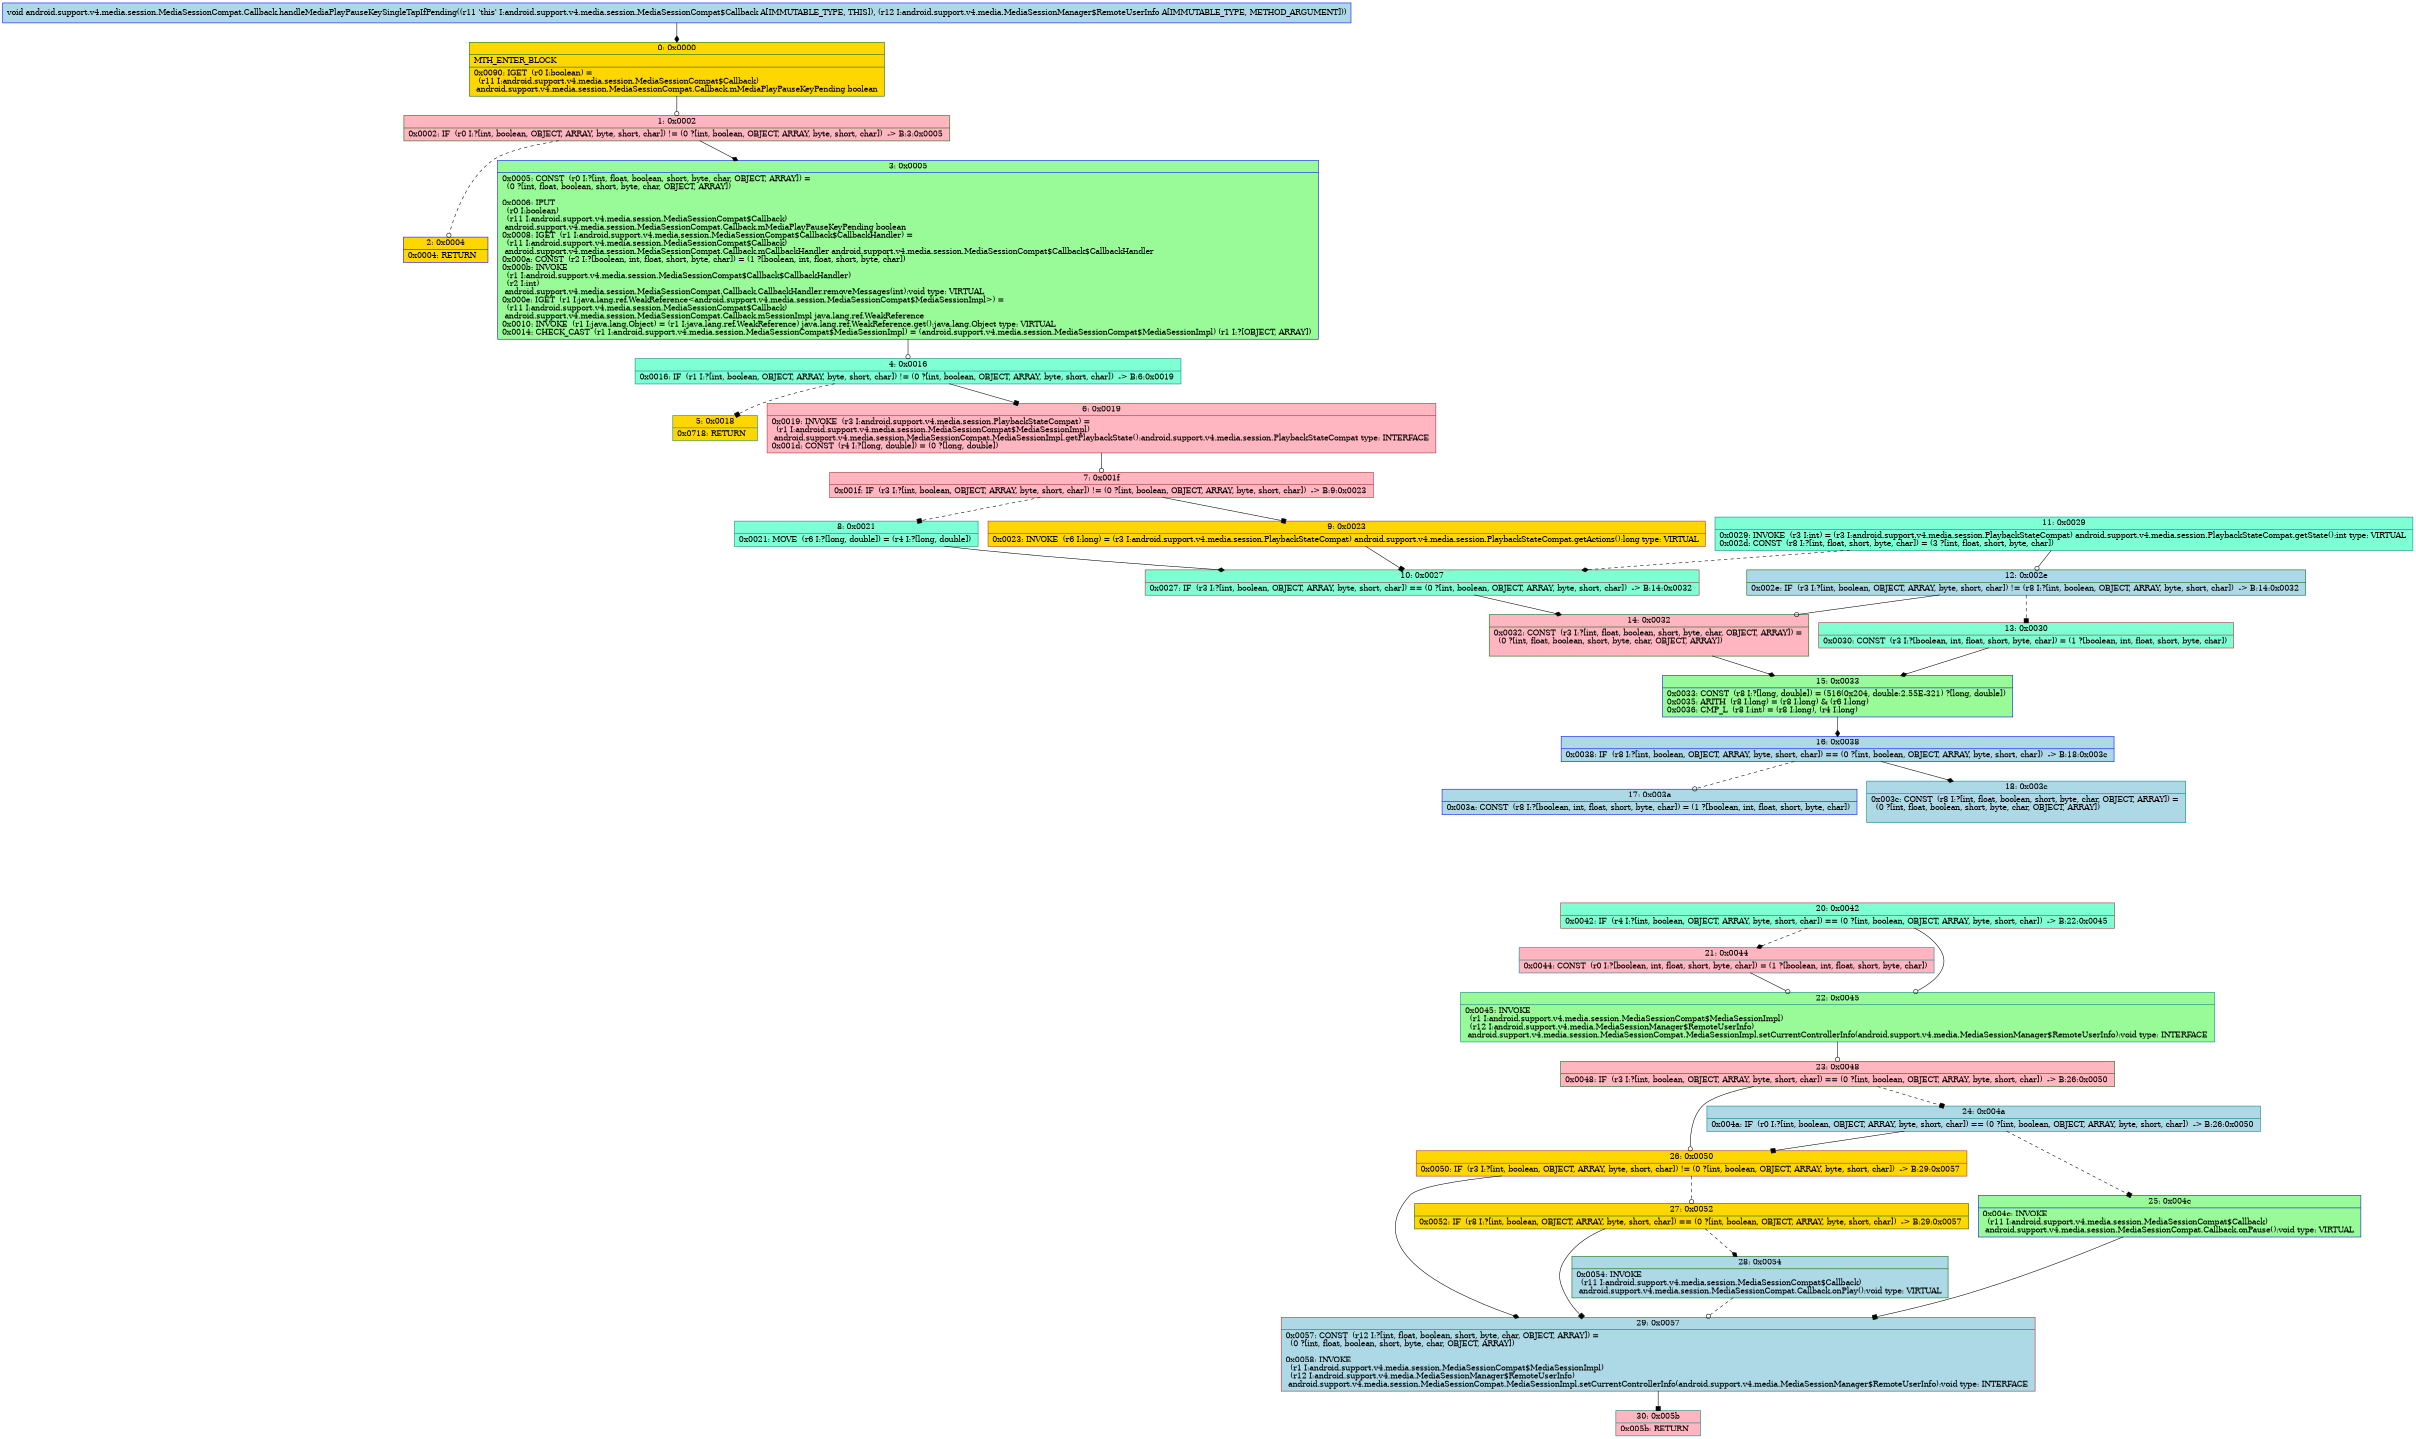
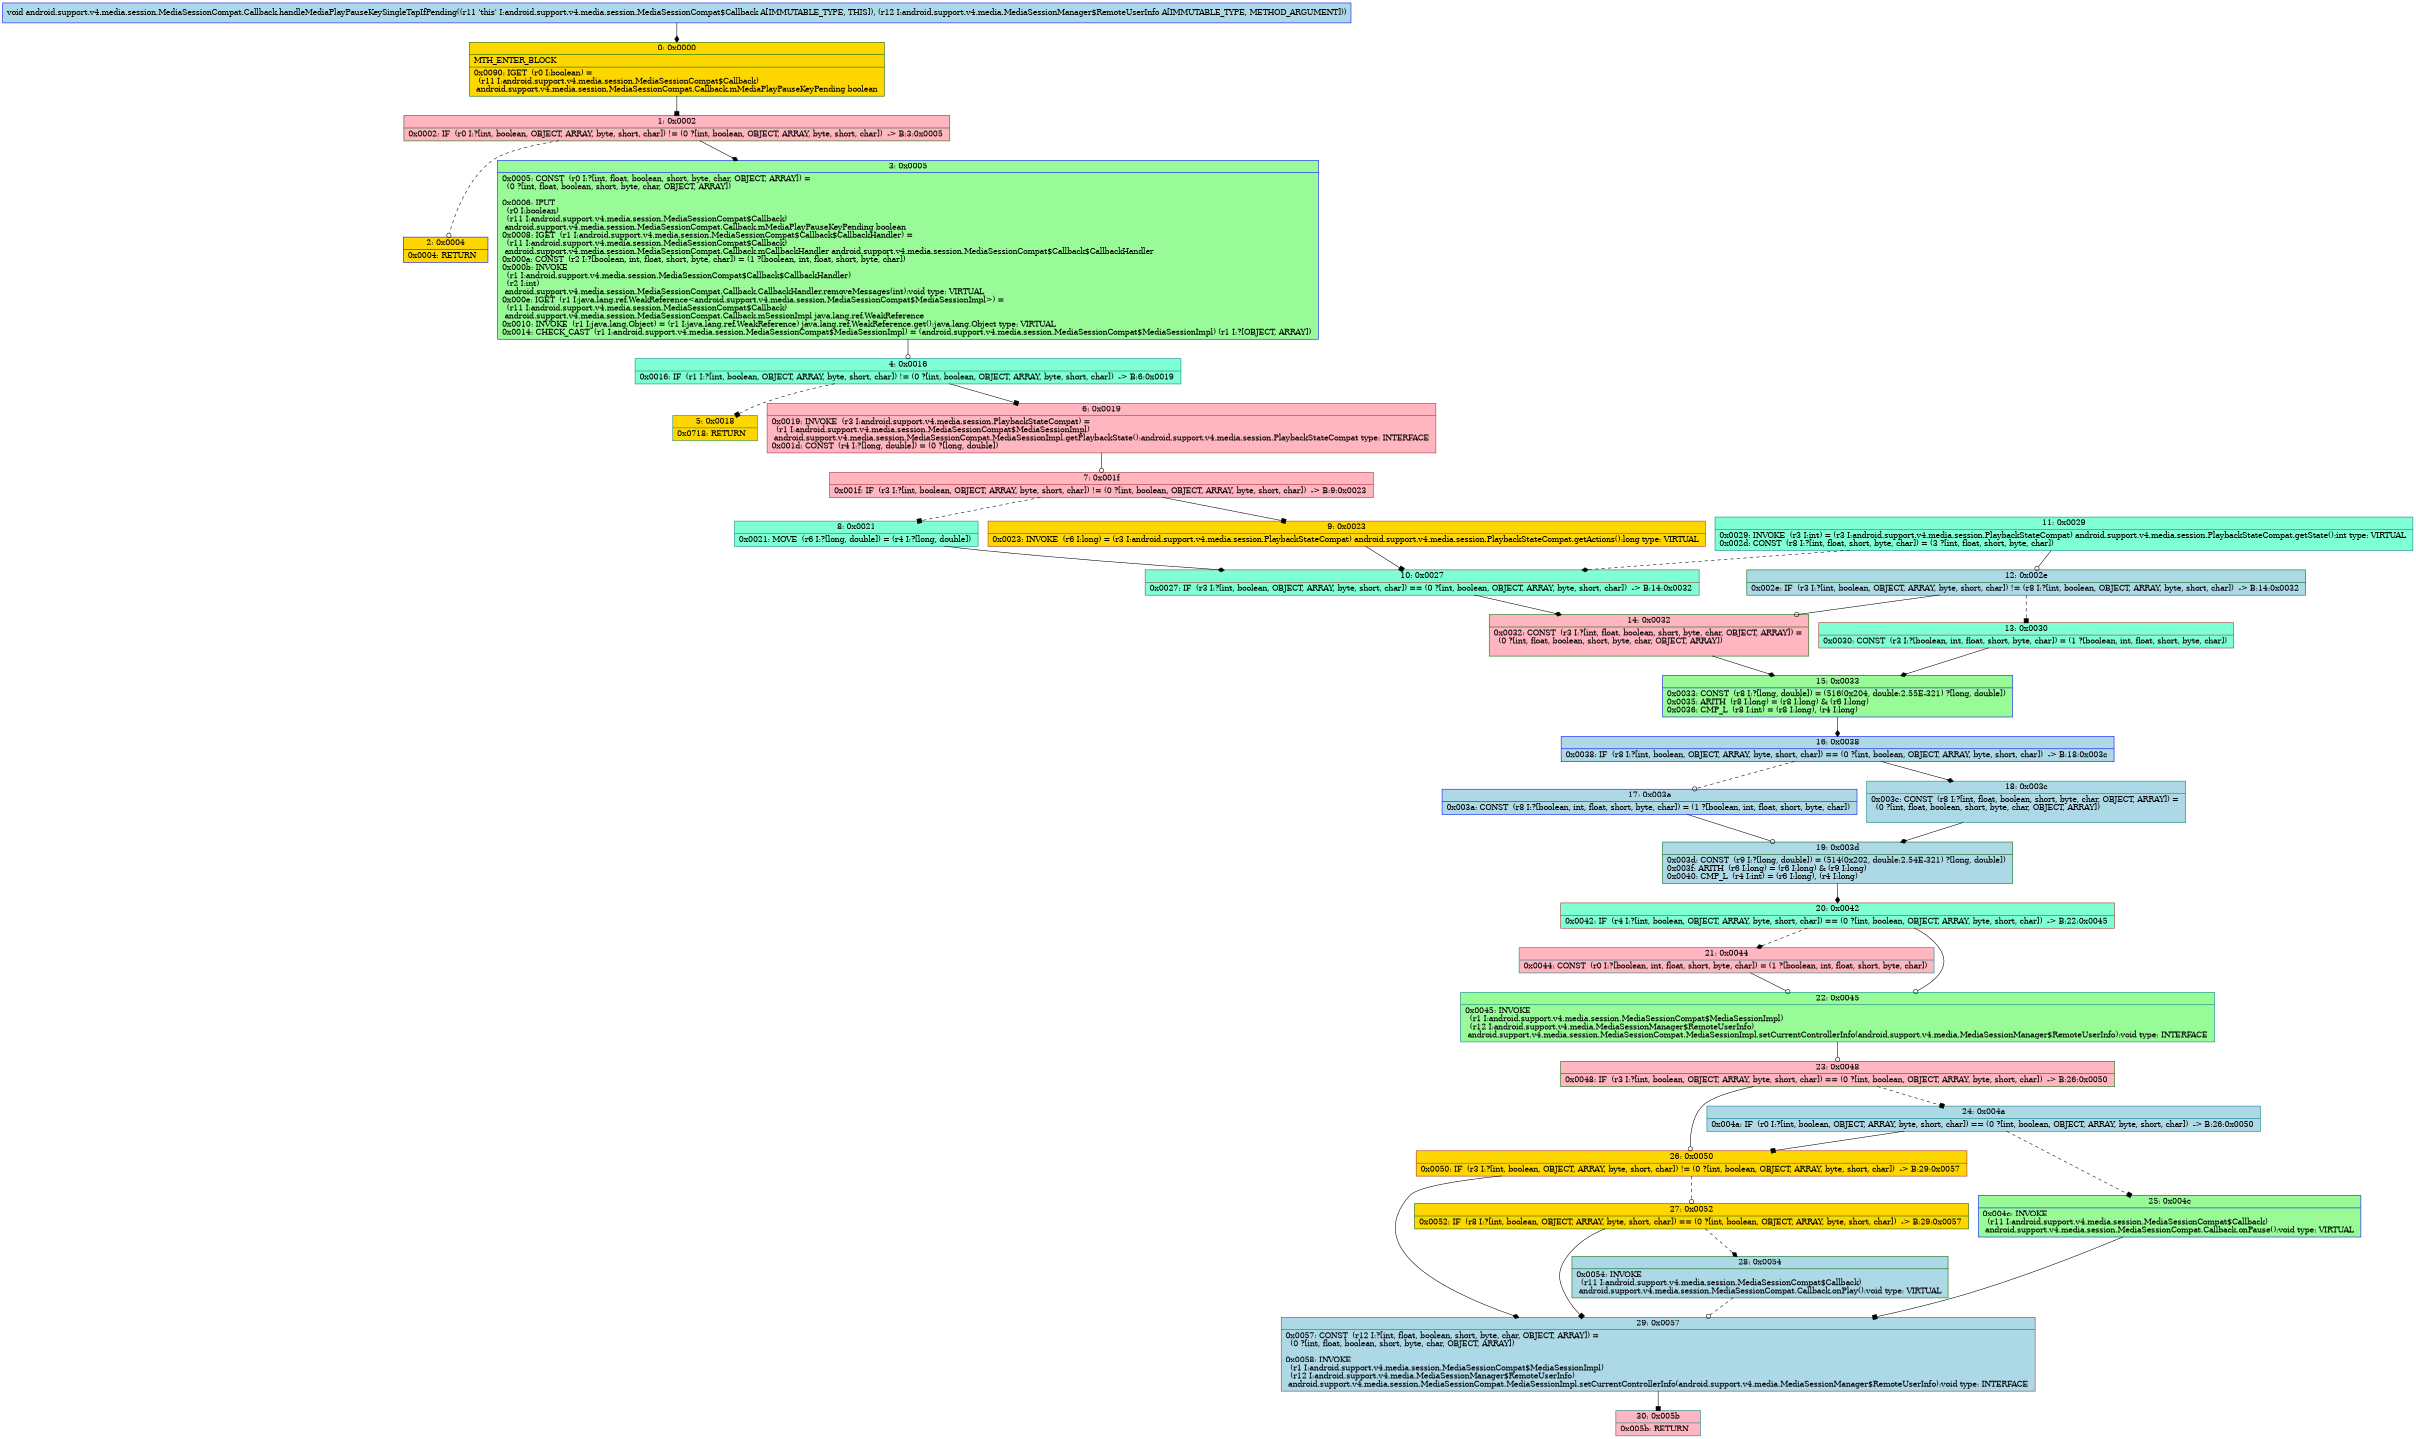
edge "0: 0x0000" -> "1: 0x0002": arrowhead odot -> box
node "19: 0x003d": added
